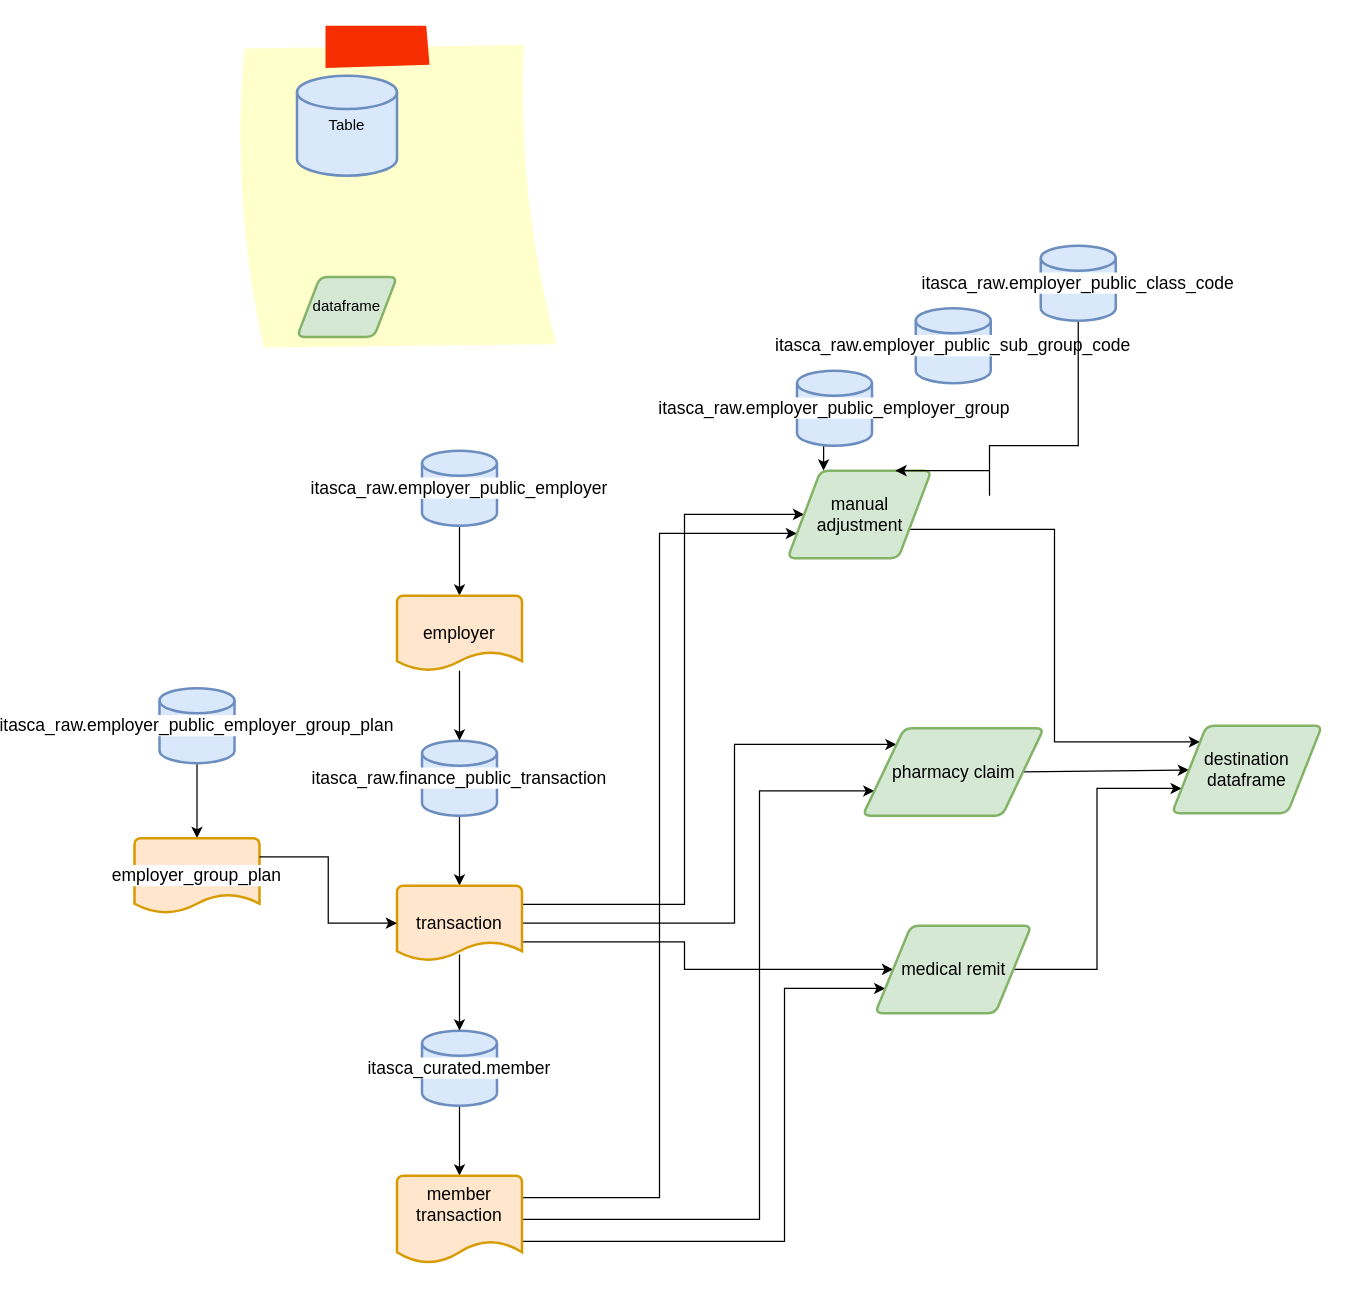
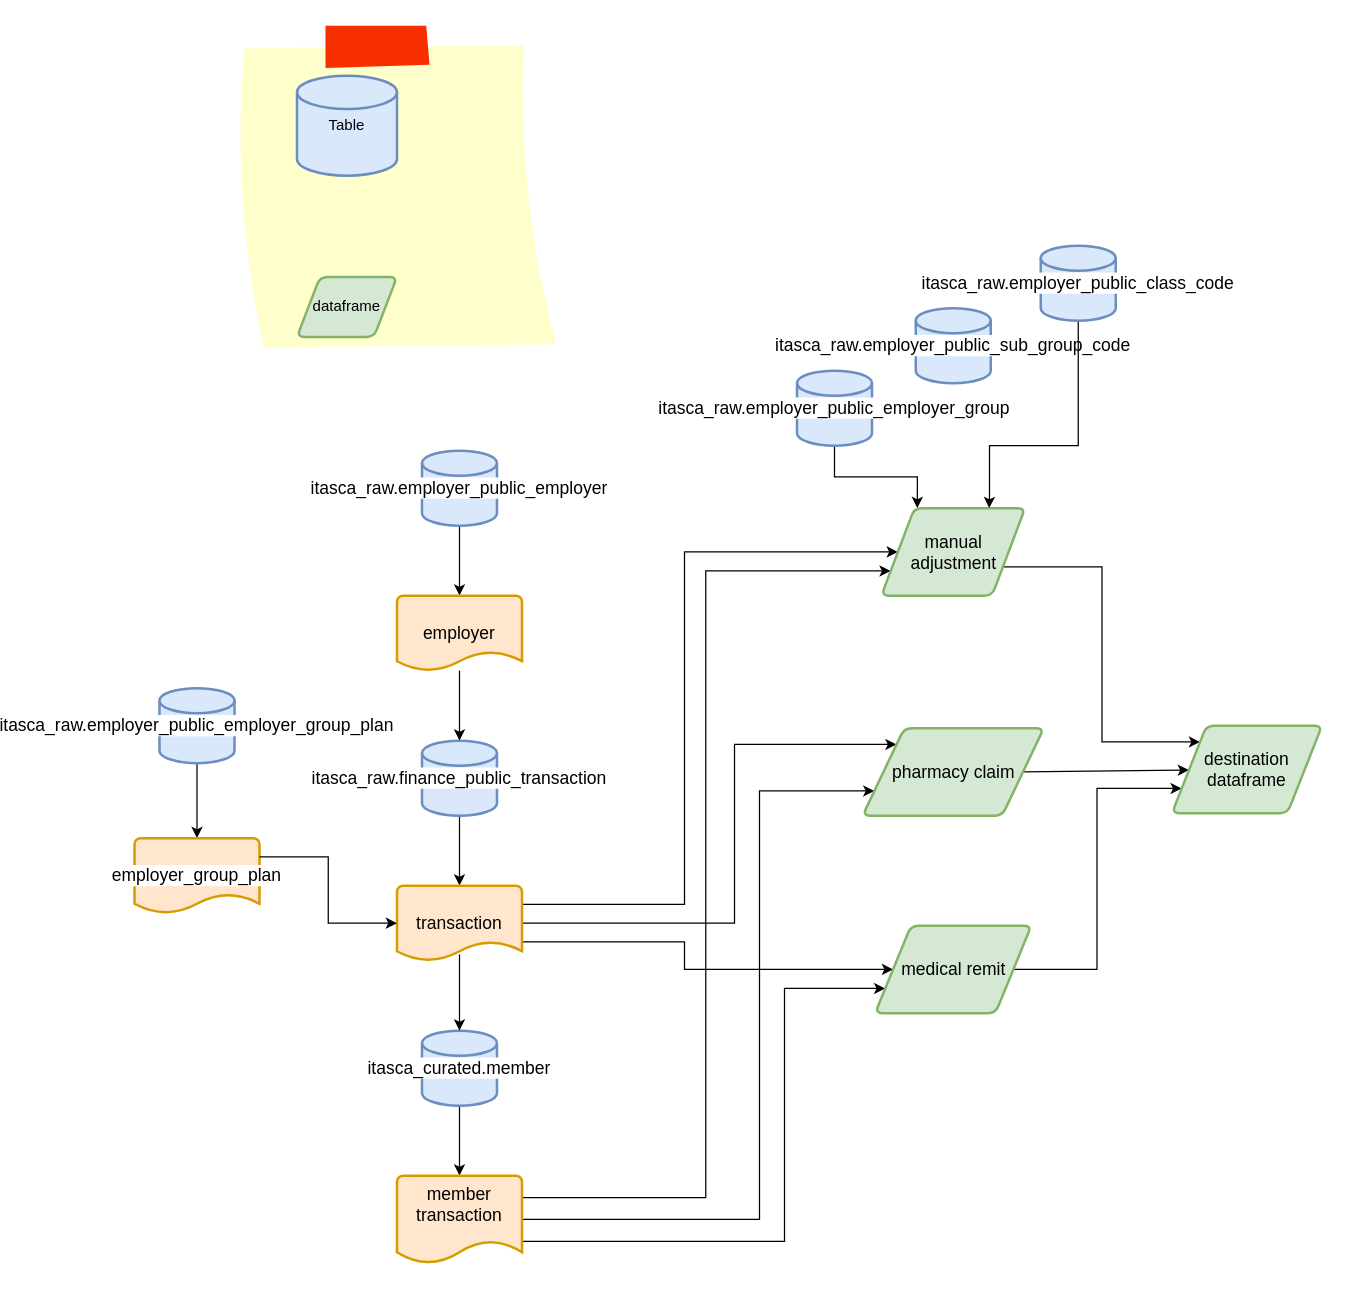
node "manual adjustment": moved (859, 514) -> (953, 552)
